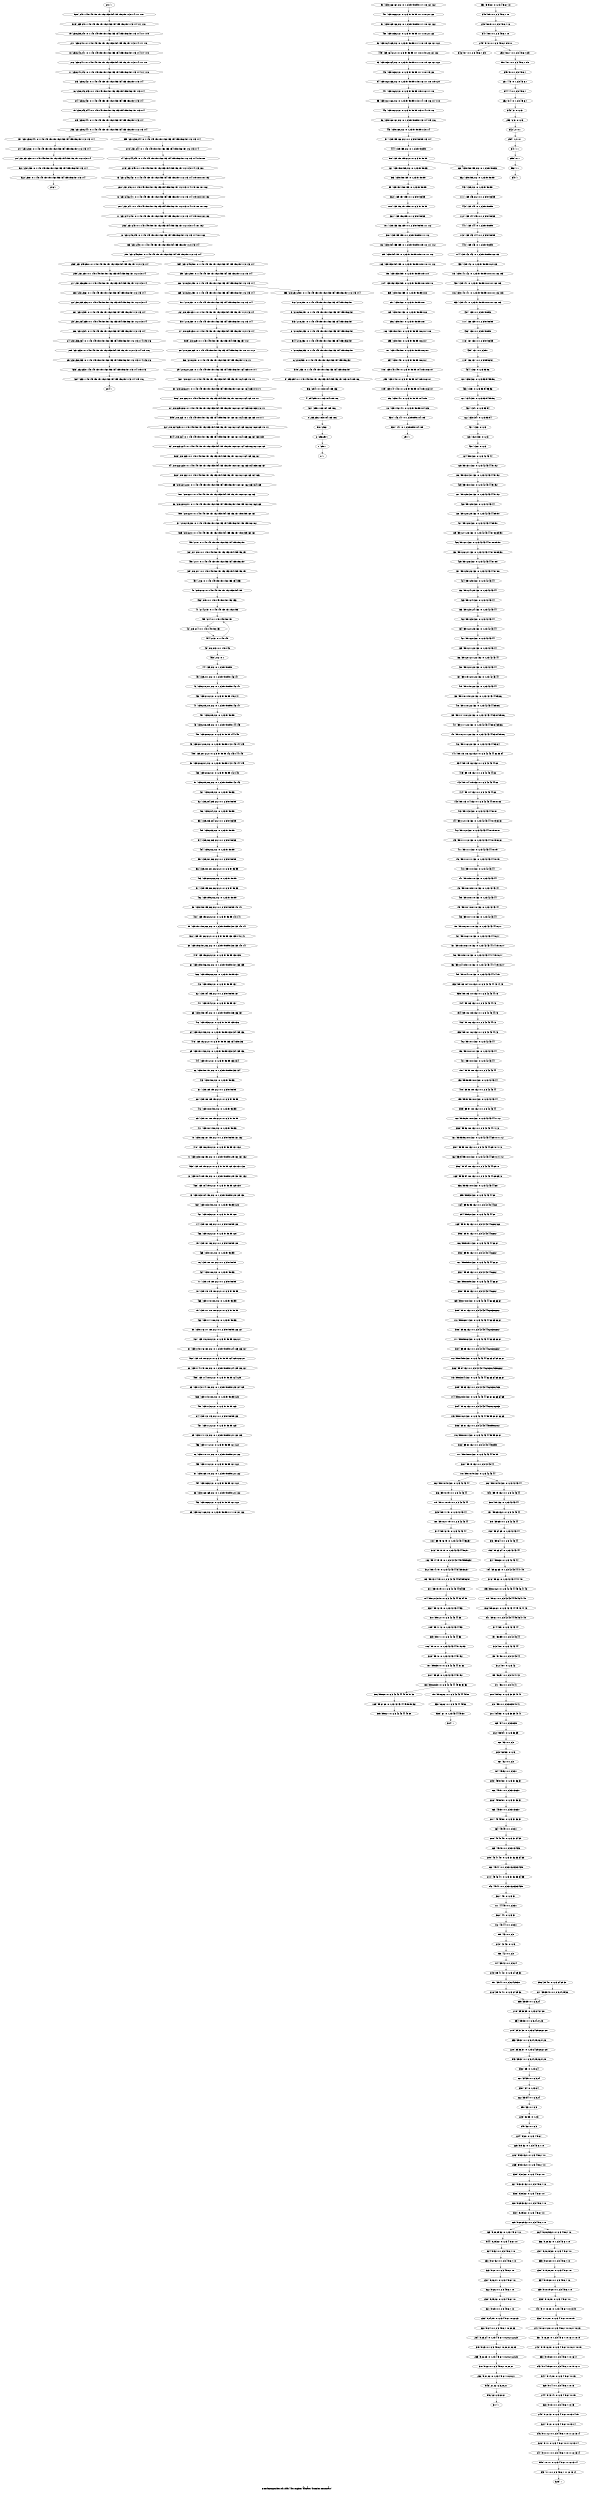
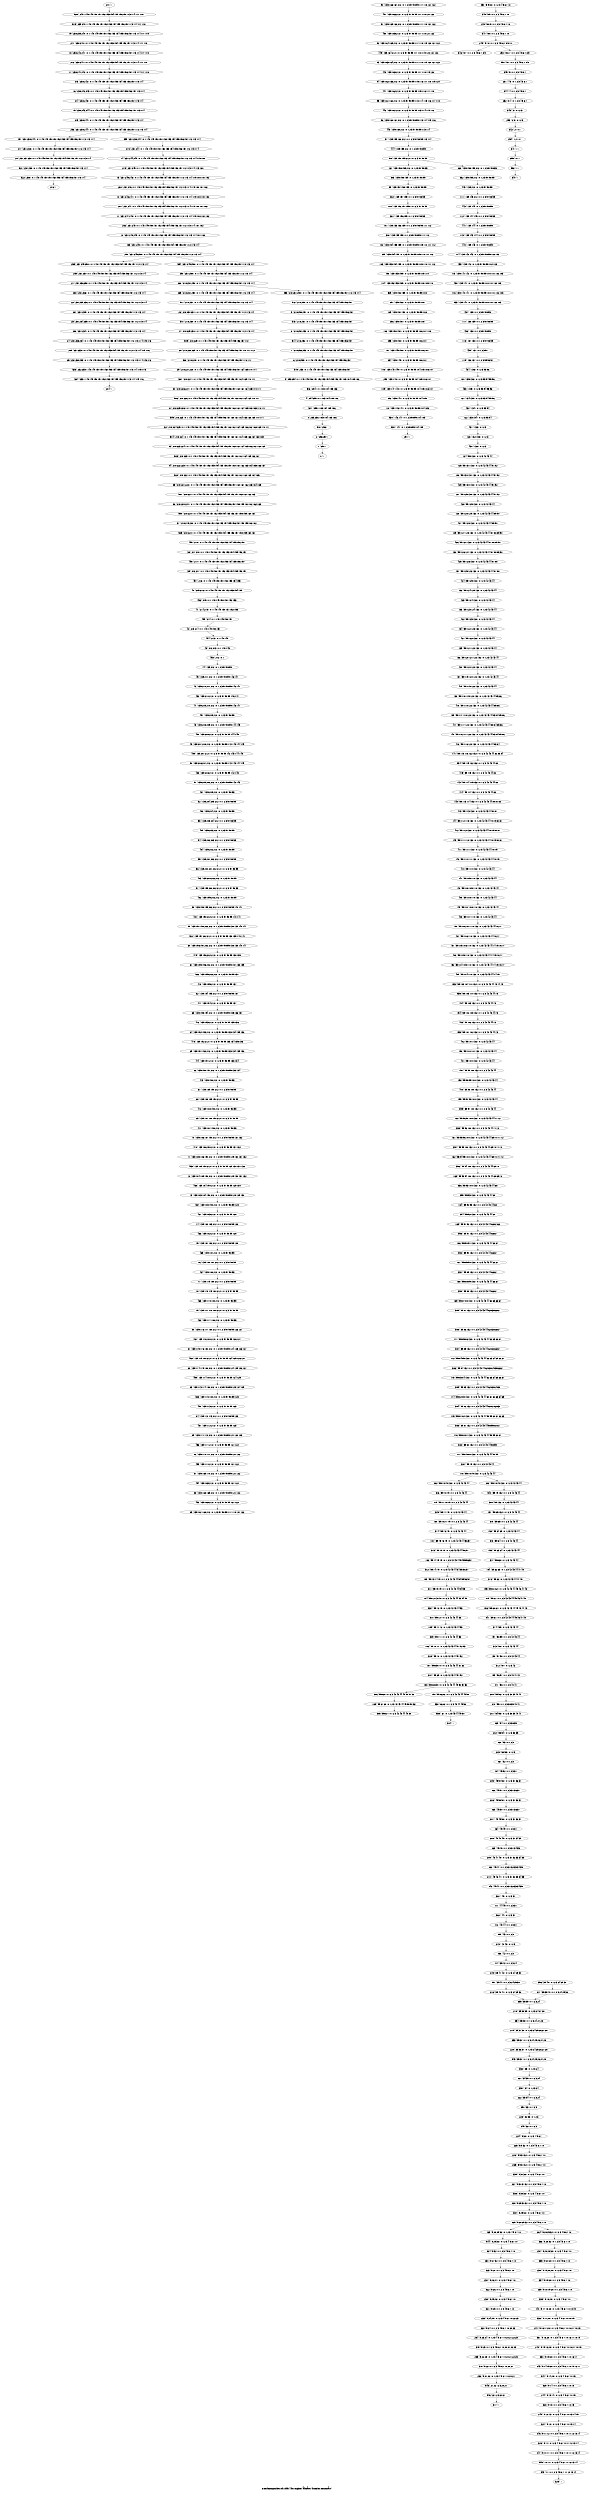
edge "494 | 213 : 0 1 148 149" -> "495 | 214 : 0 1 148 149 150 151": now "494 | 213 : 0 1 148 149" -> "43 | 212 213 : 0 1 148 149"
node "170 | 59 86 87 132 : 0 1 2 3 42 43 44 62 63 66 67": removed
